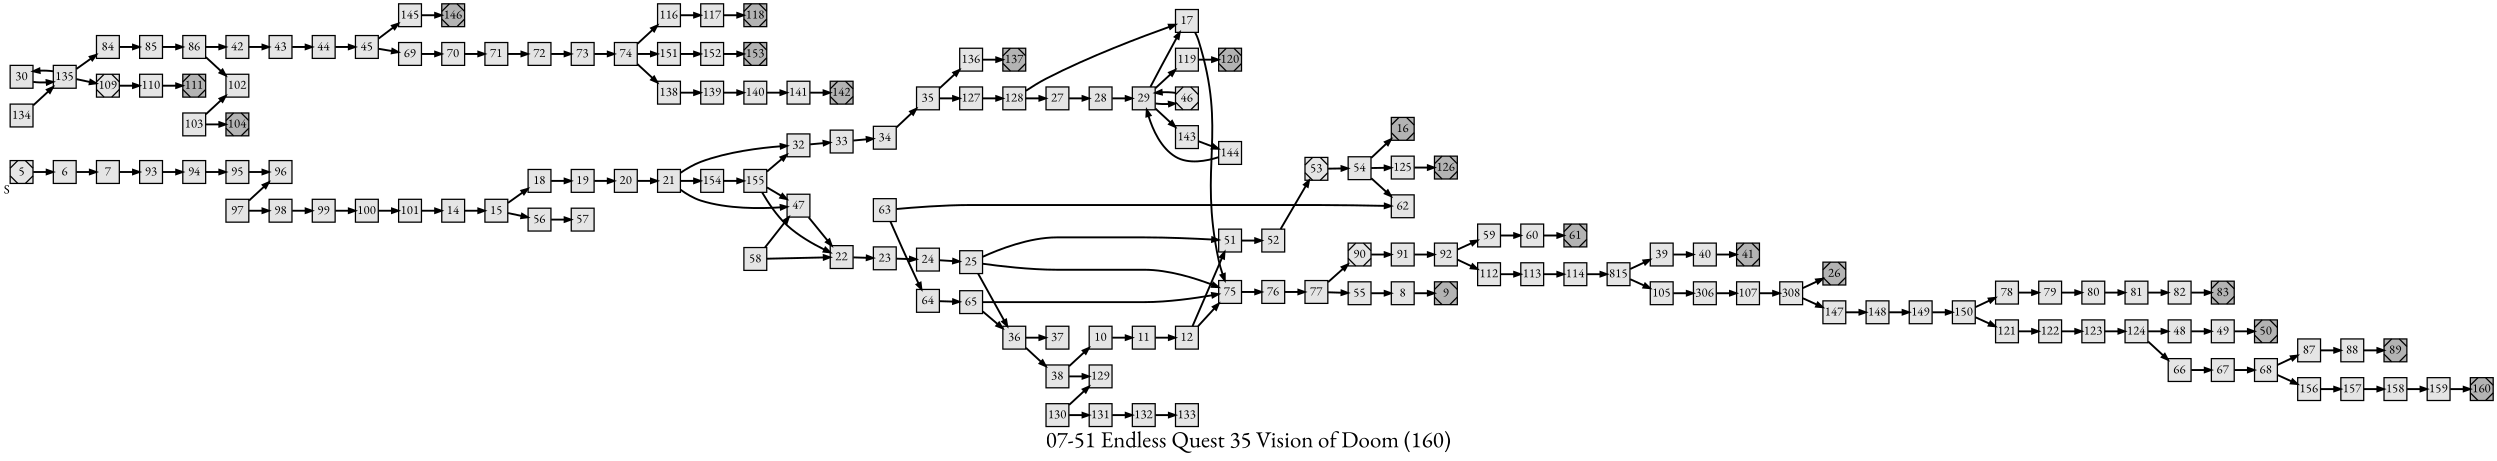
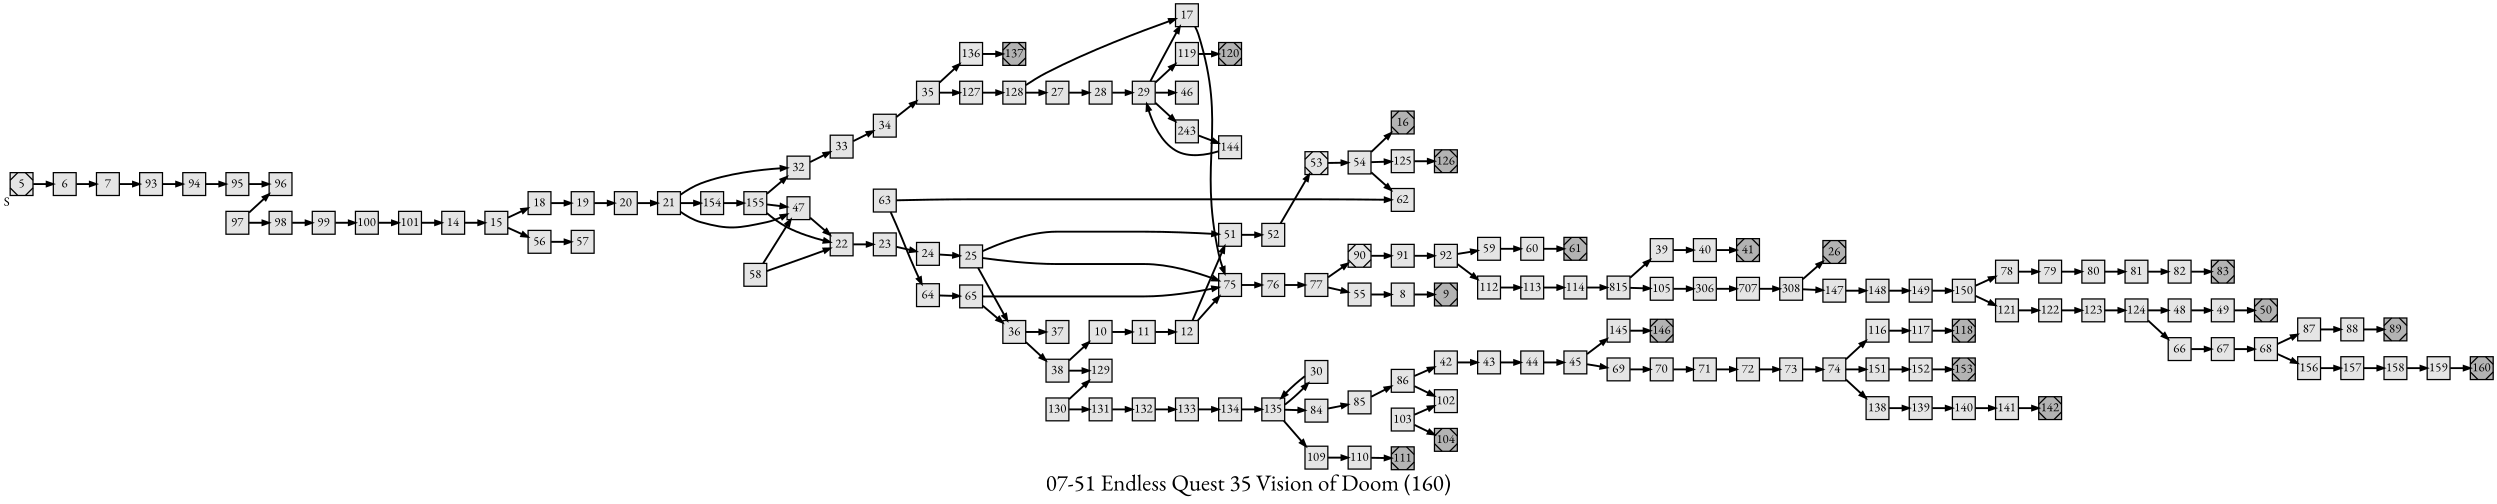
node "109": shape Msquare -> box
edge "46" -> "29": removed
node "46": shape Msquare -> box
node "143": label "143" -> "243"
node "107": label "107" -> "707"
edge "133" -> "134": added
